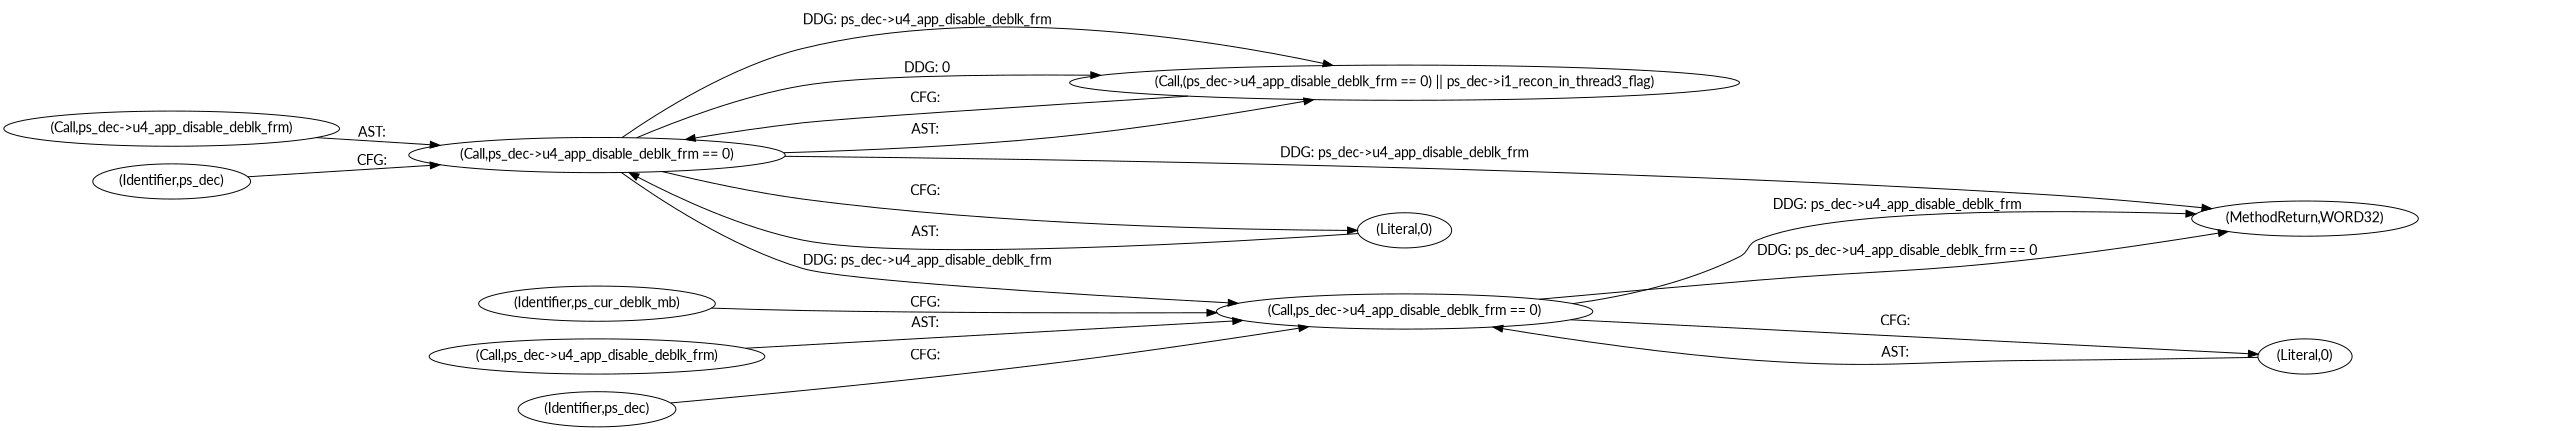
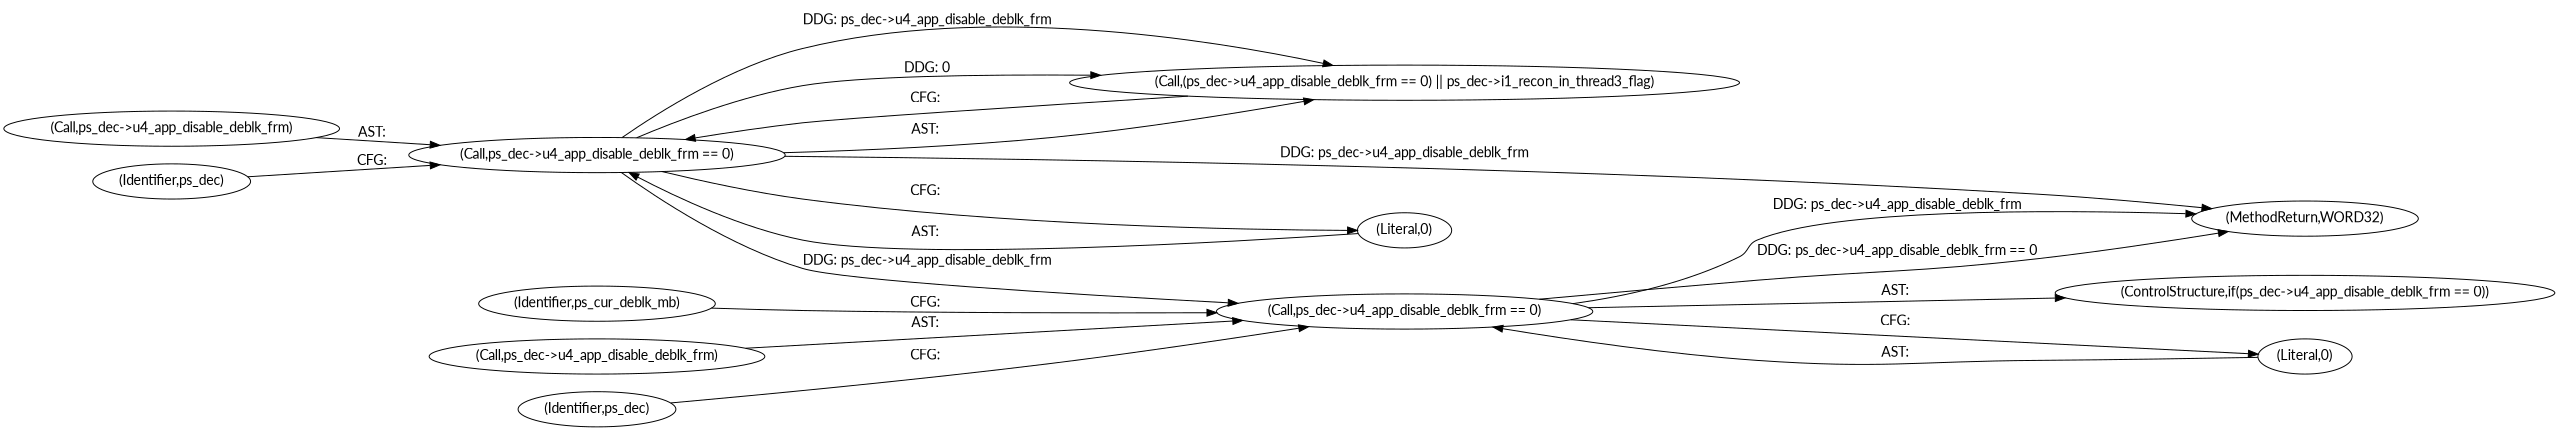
node "(ControlStructure,if(ps_dec->u4_app_disable_deblk_frm == 0))": added
